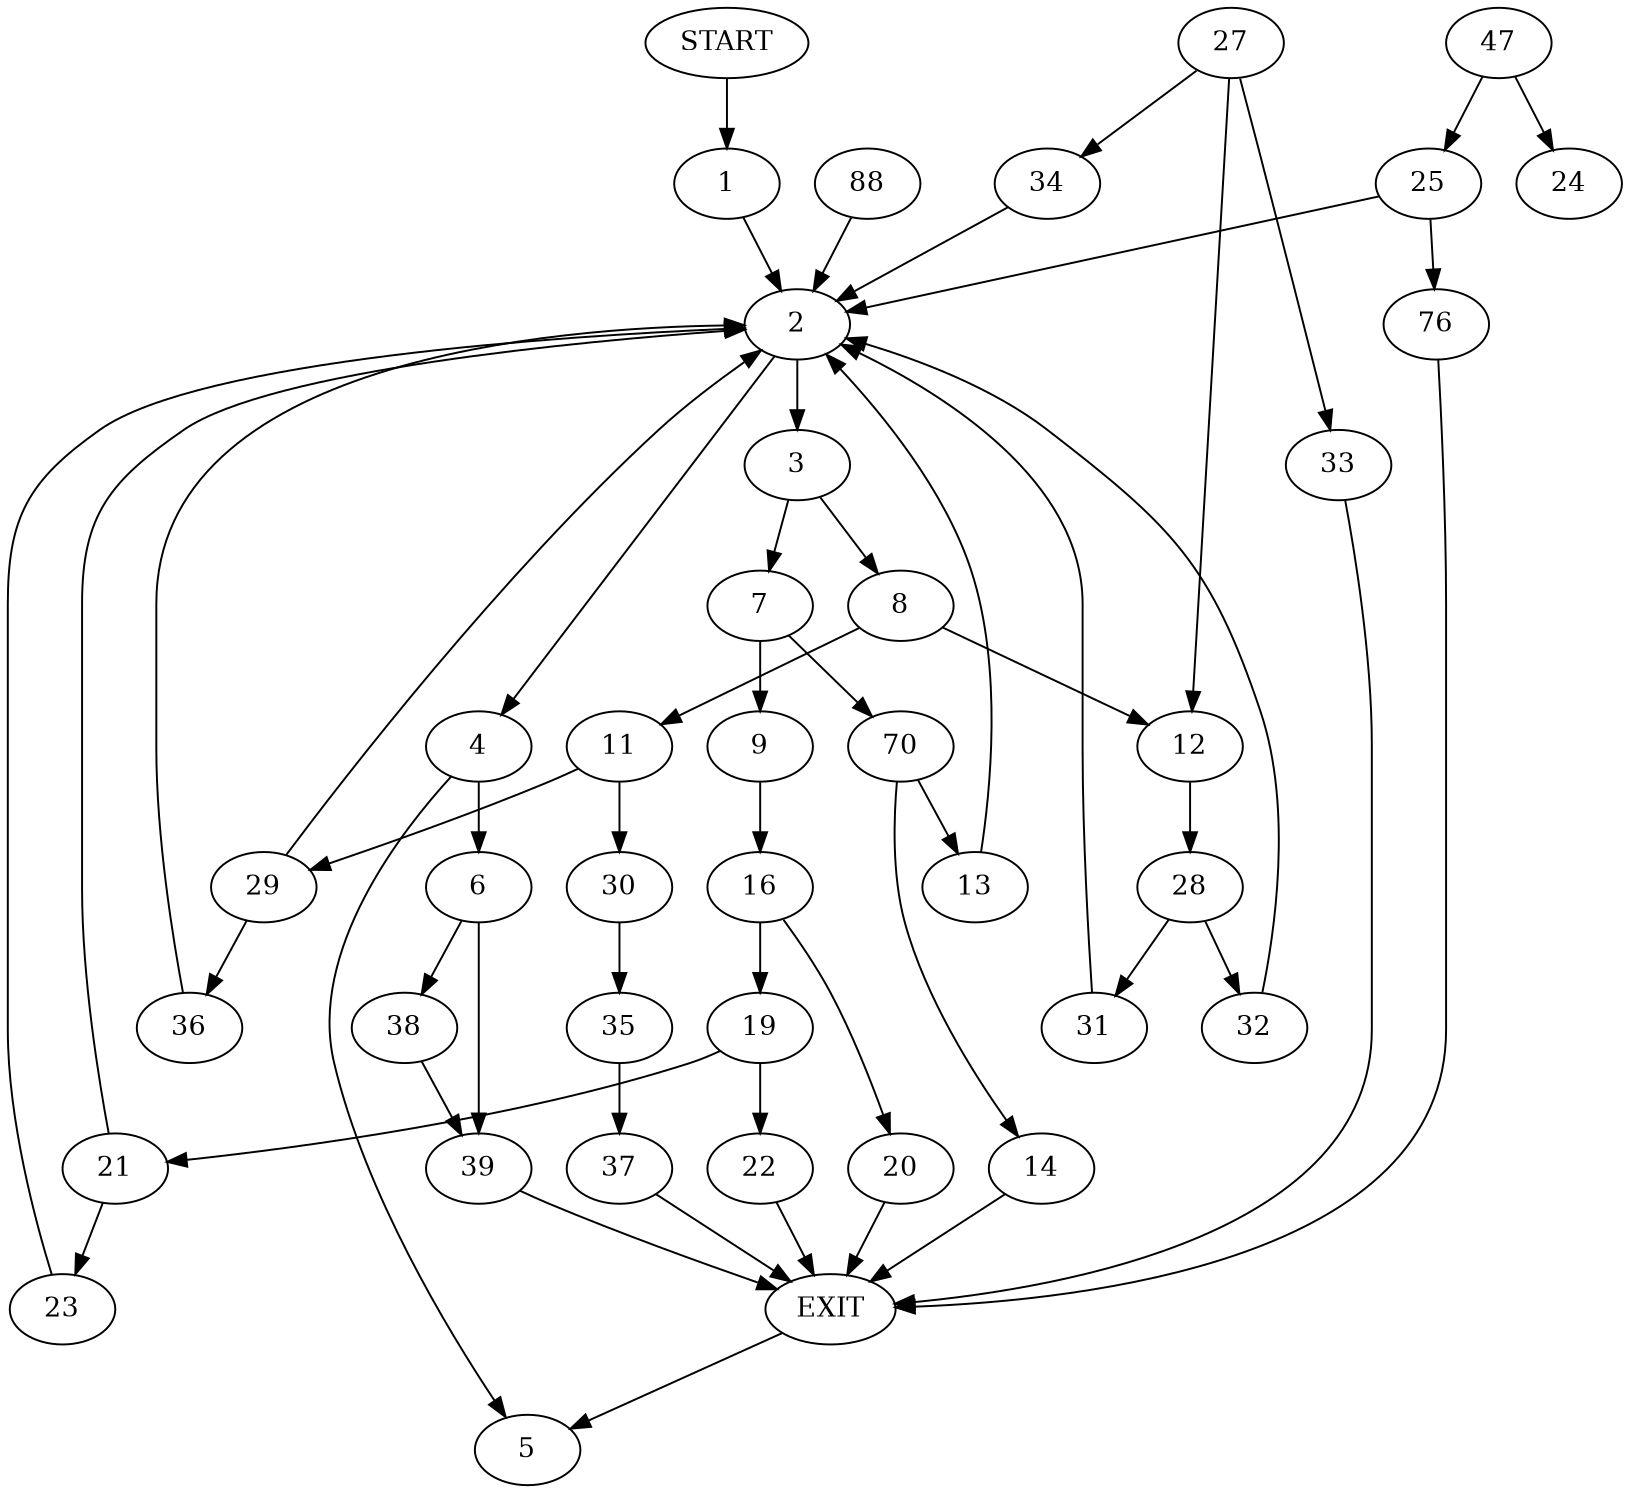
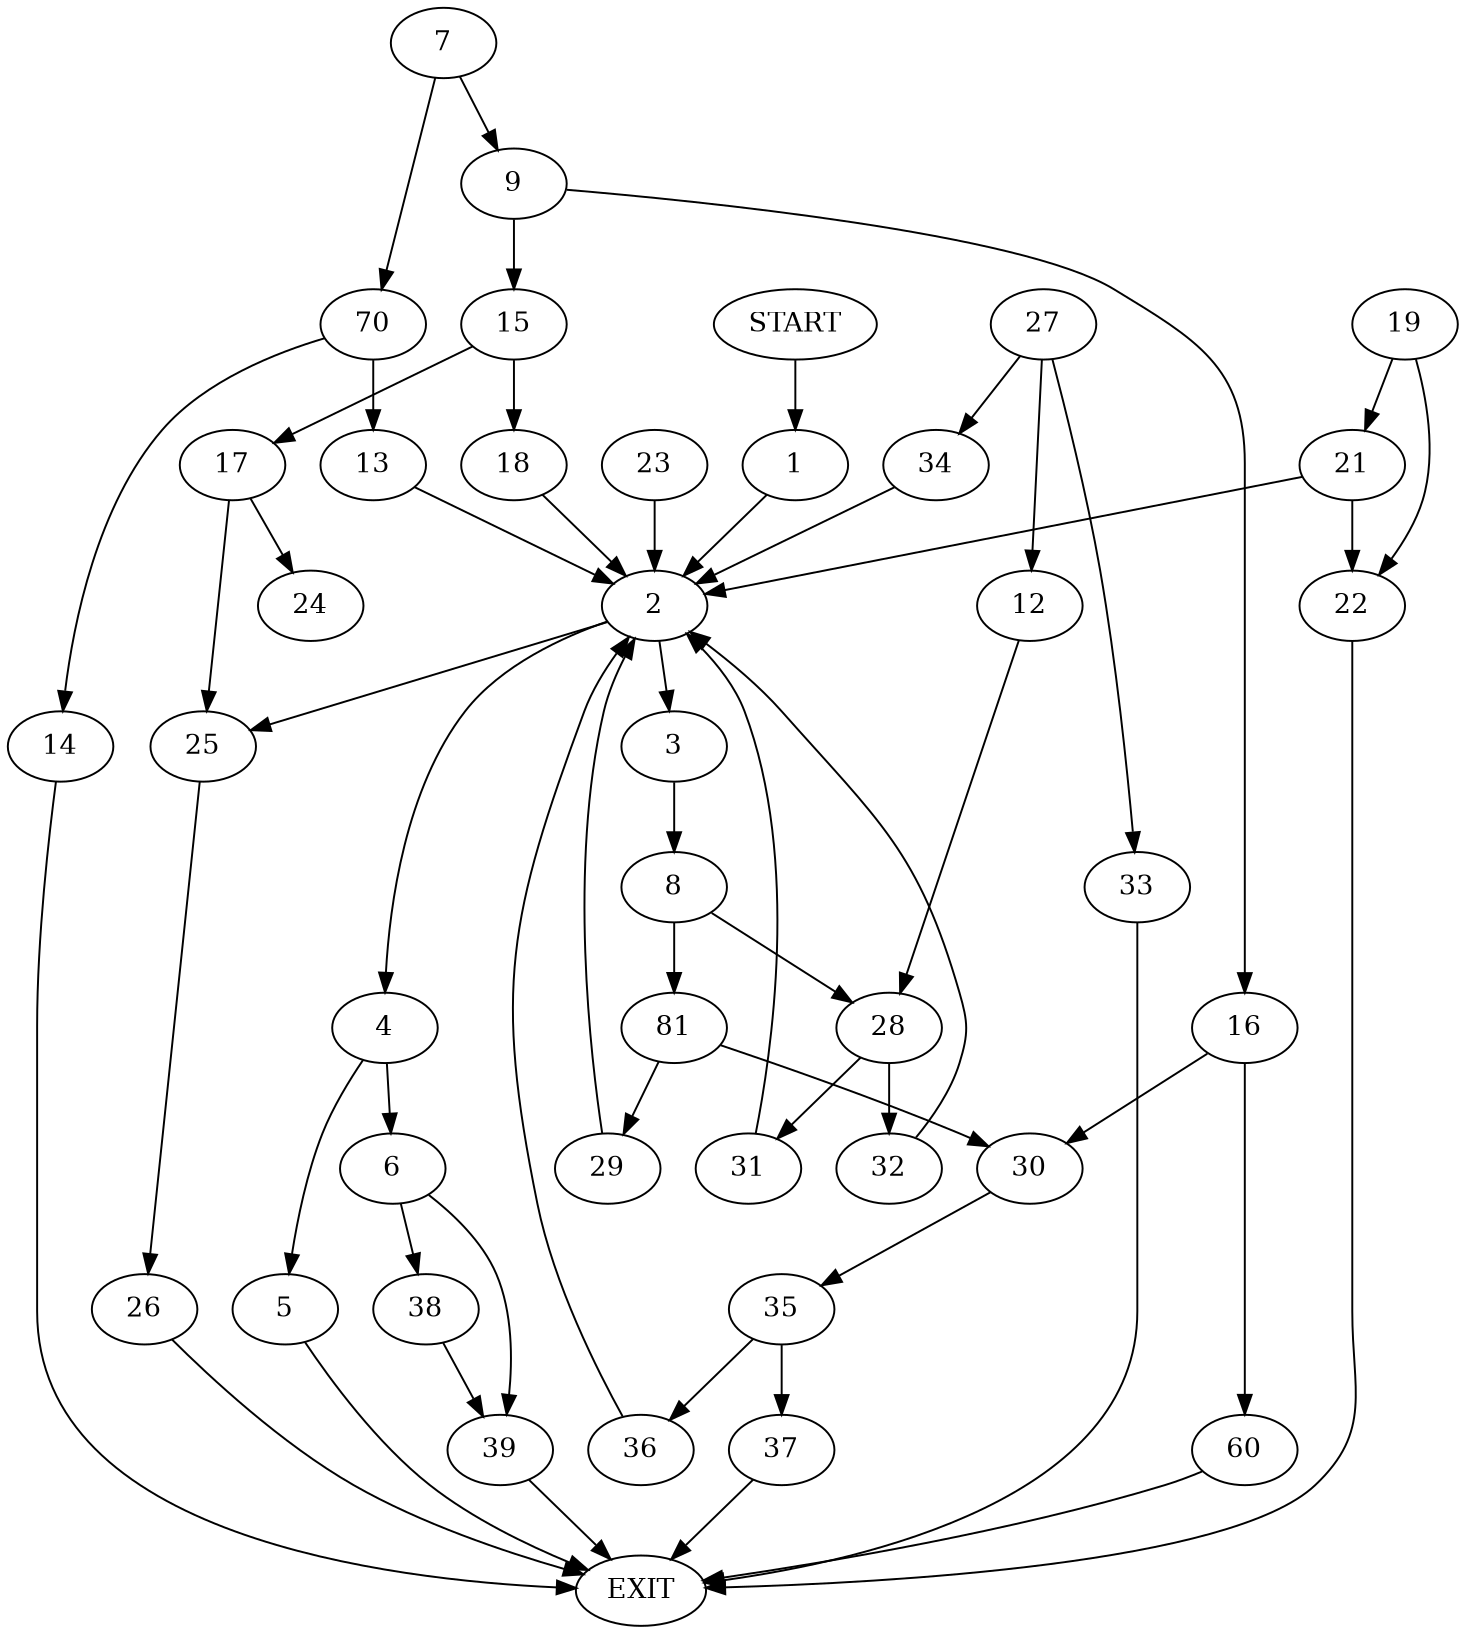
node "47": label "47" -> "17"
node "88": label "88" -> "18"
edge "25" -> "2": reversed
node "15": added
node "76": label "76" -> "26"
edge "3" -> "7": removed
edge "8" -> "12": now "8" -> "28"
node "11": label "11" -> "81"
edge "16" -> "19": now "16" -> "30"
edge "29" -> "36": now "35" -> "36"
node "20": label "20" -> "60"
edge "21" -> "23": now "21" -> "22"
edge "EXIT" -> "5": reversed
